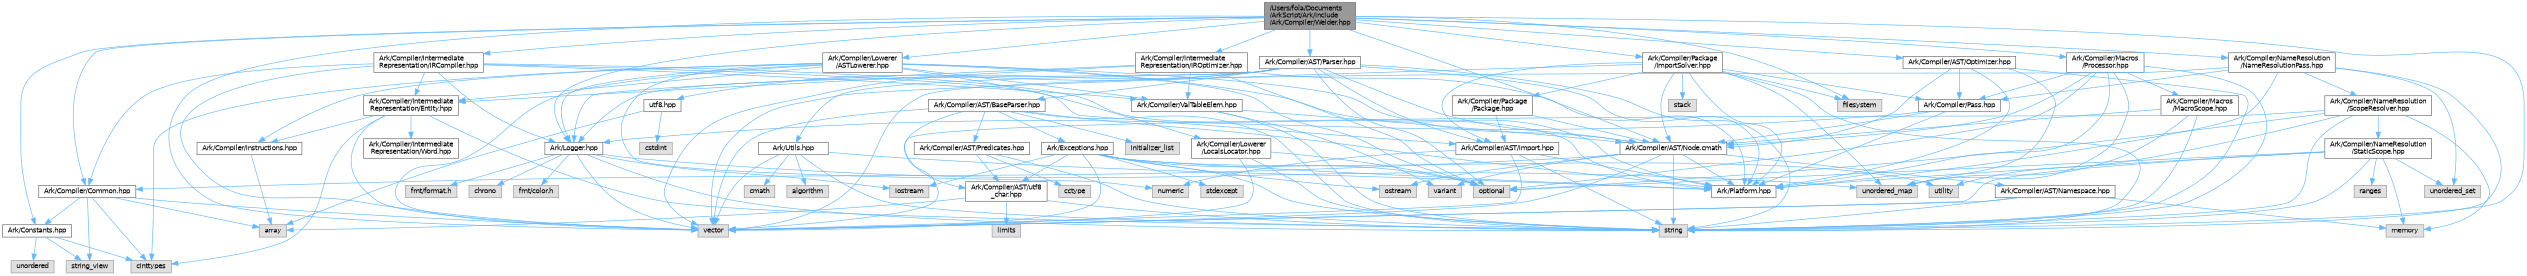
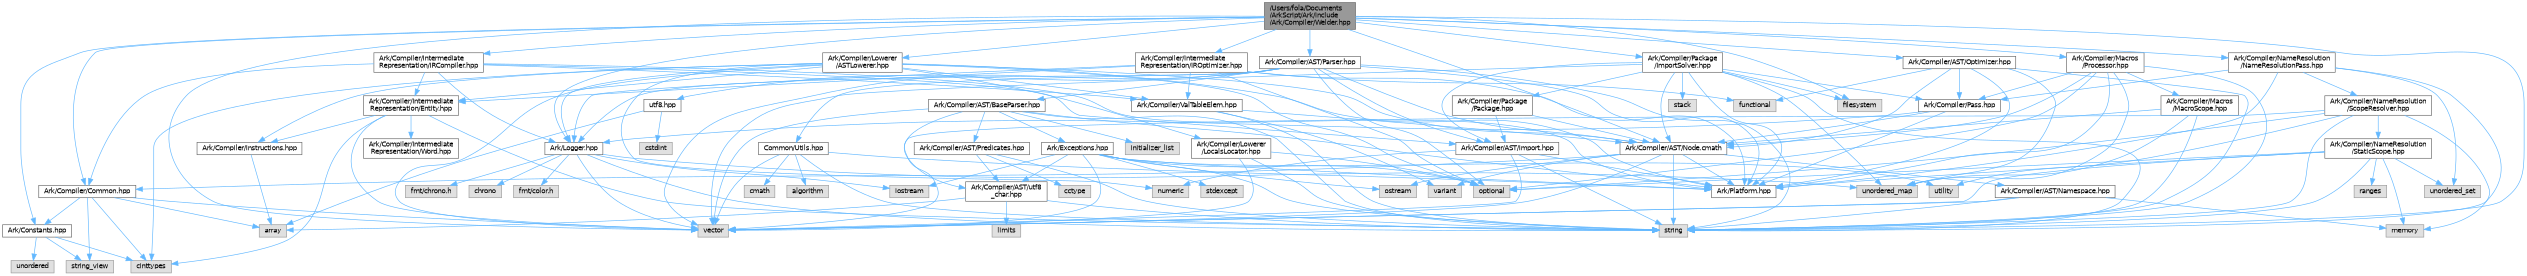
edge "Ark/Compiler/NameResolution /NameResolutionPass.hpp" -> "vector": removed
node "functional": added
node "Ark/Utils.hpp": label "Ark/Utils.hpp" -> "Common/Utils.hpp"
node "fmt/format.h": label "fmt/format.h" -> "fmt/chrono.h"
edge "Ark/Compiler/Intermediate Representation/IRCompiler.hpp" -> "vector": removed
